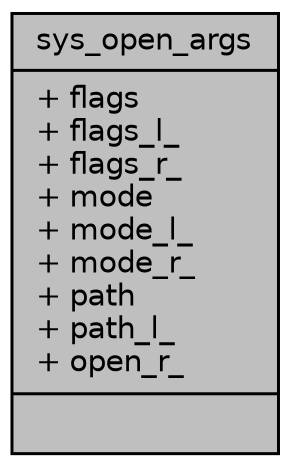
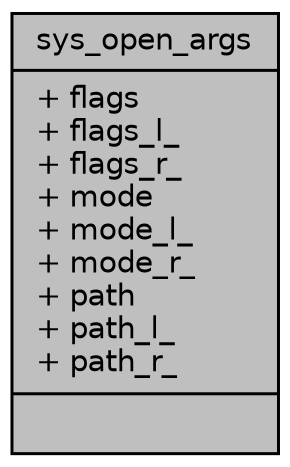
node "sys_open_args": text "+ open_r_" -> "+ path_r_"
